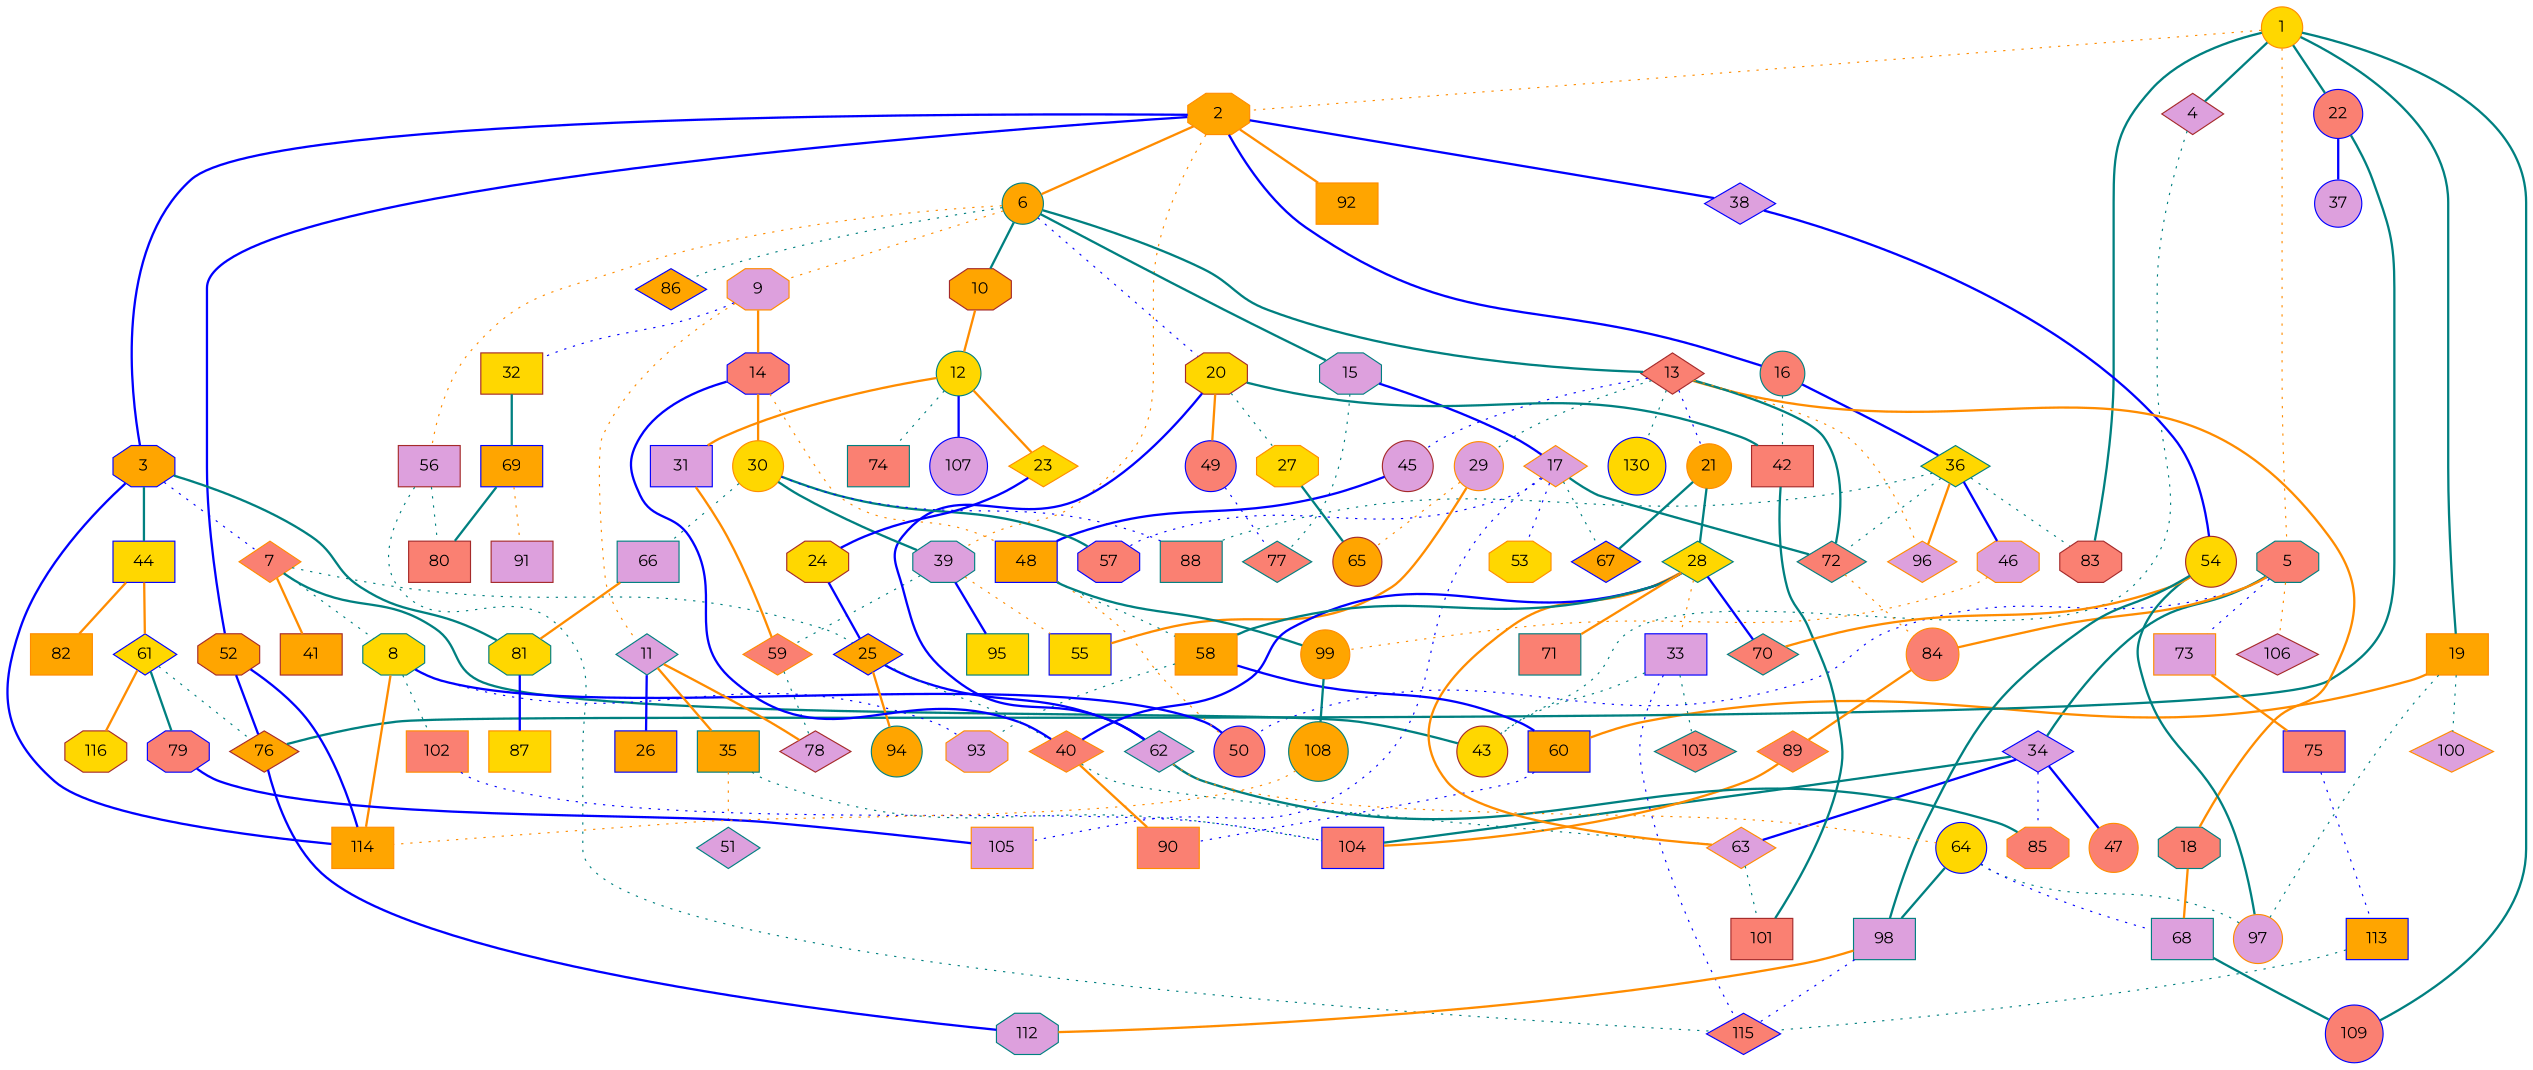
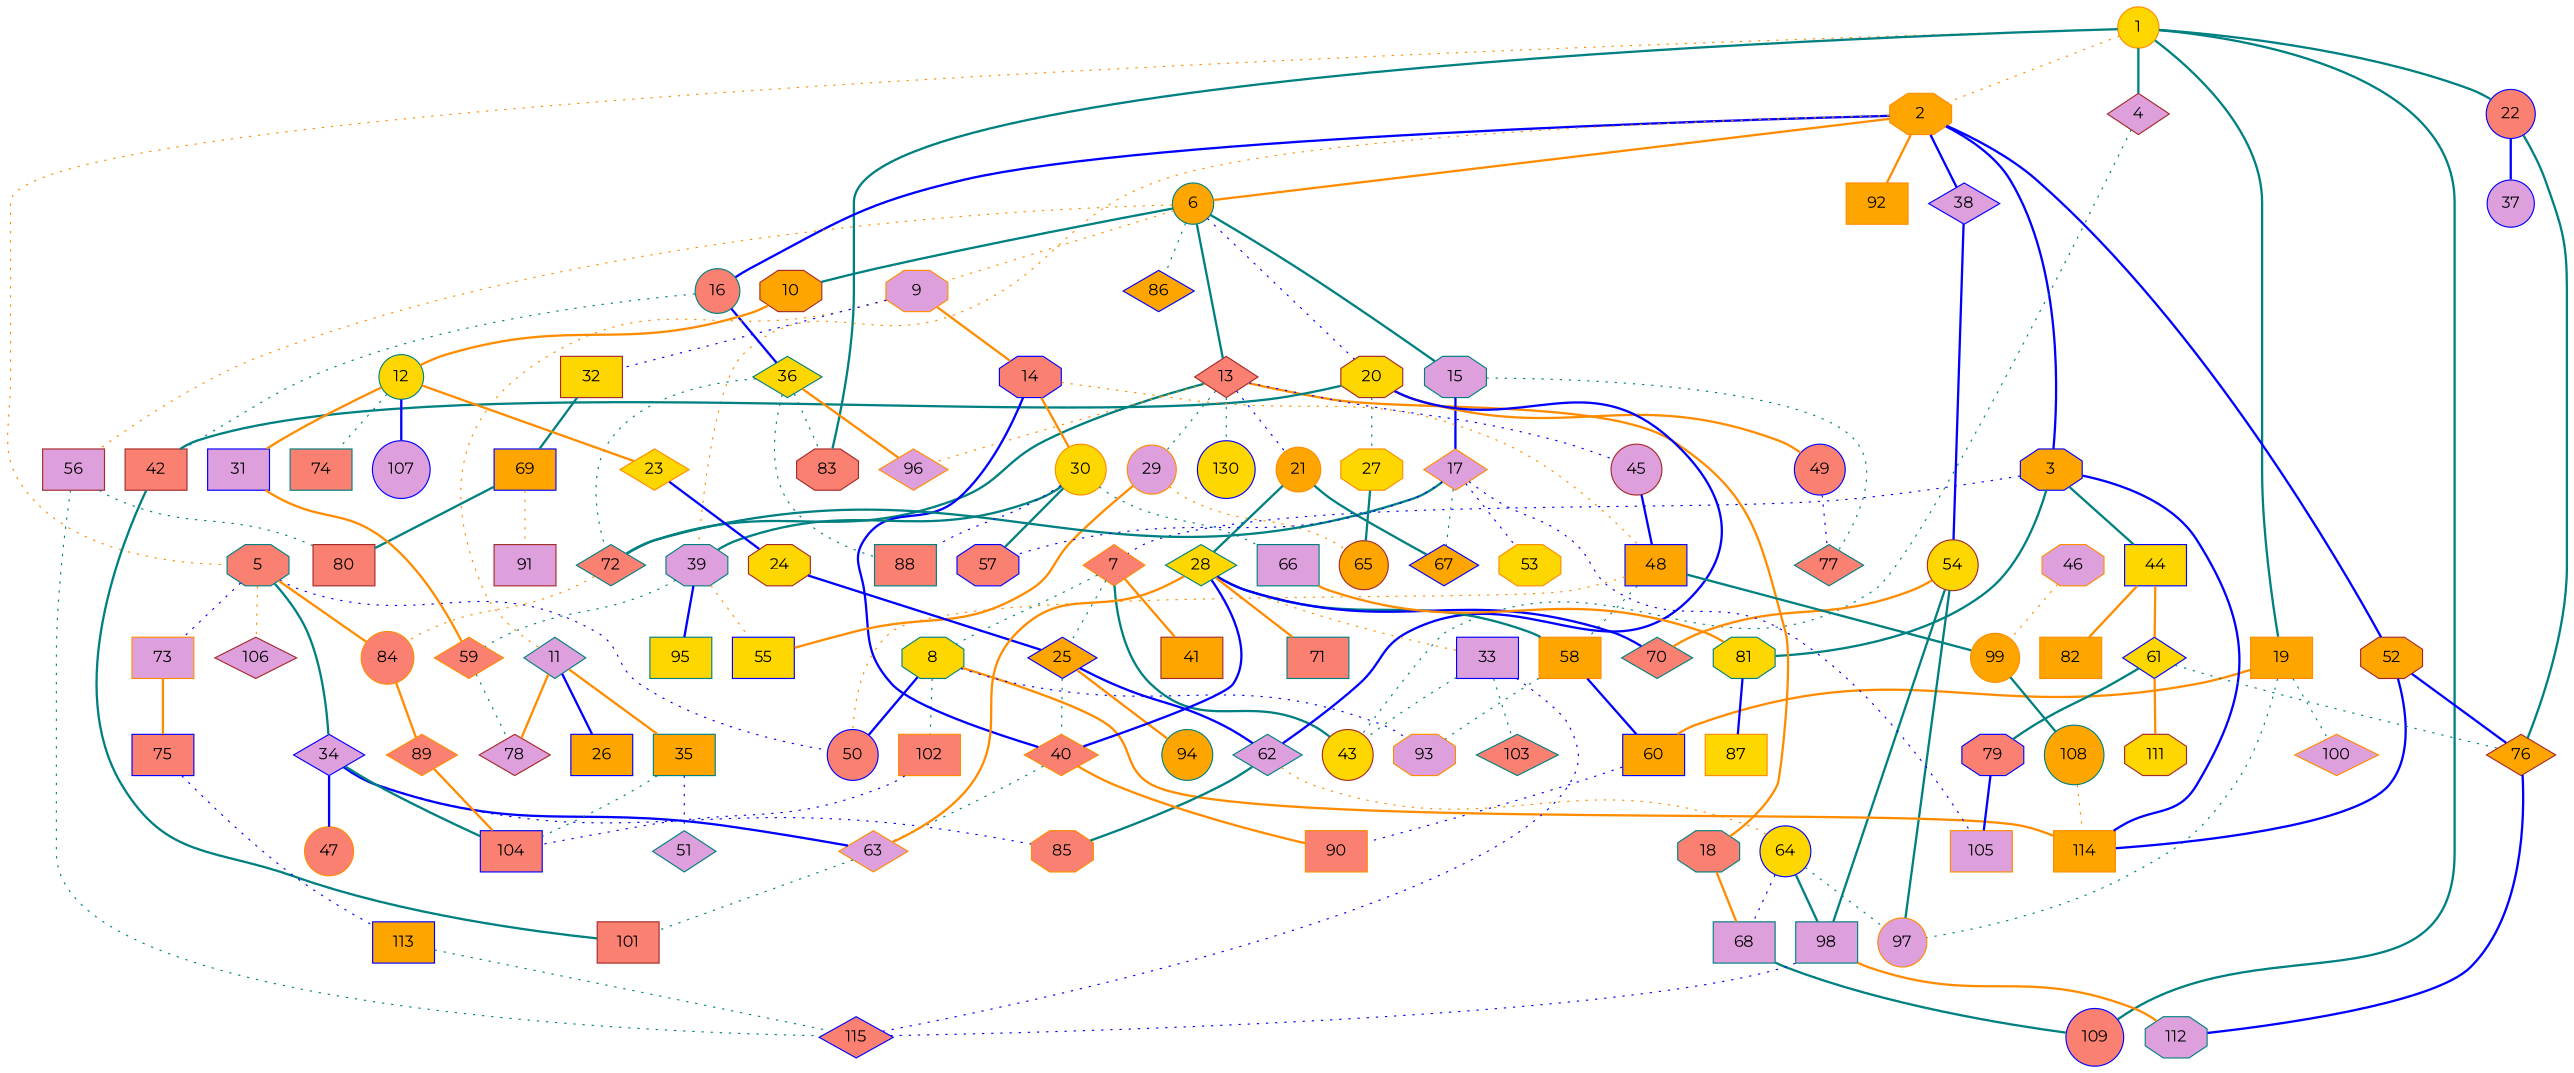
edge "36" -- "46": removed
node "116": label "116" -> "111"
edge "35" -- "51": color darkorange -> blue
